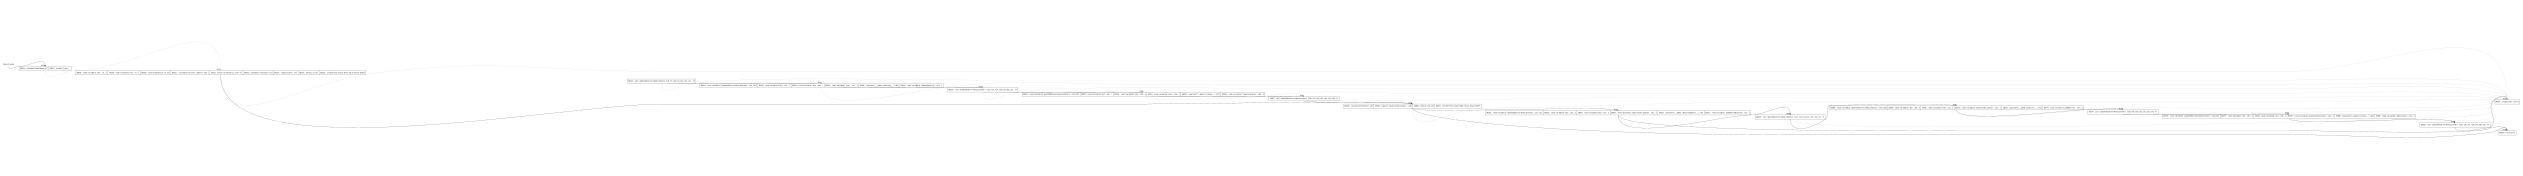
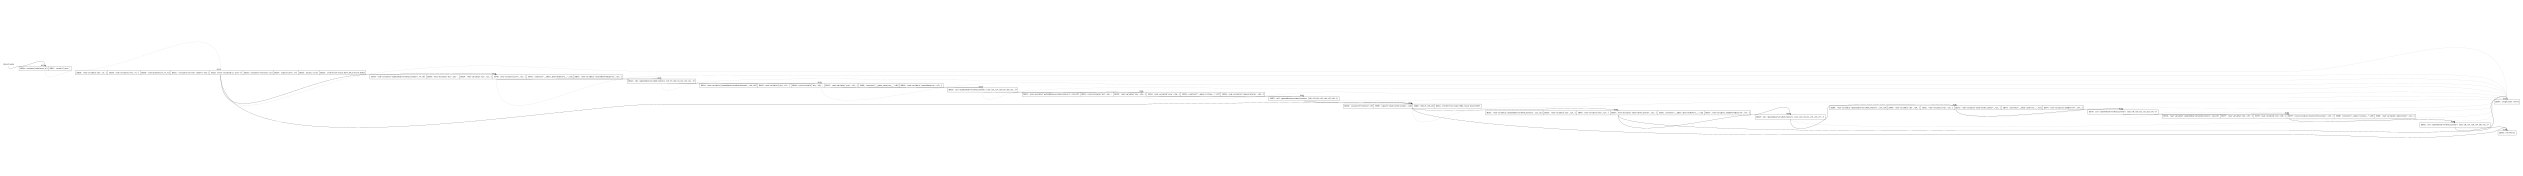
node "28237: read-variable['updateObserversAndListeners',v9,v8]": added
